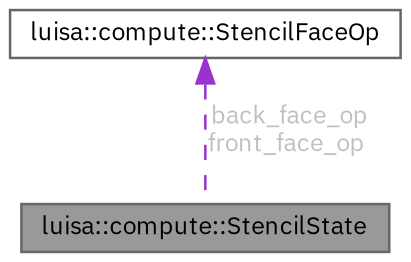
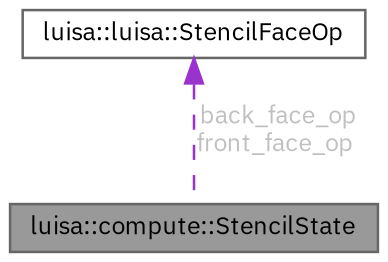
node "luisa::compute::StencilFaceOp": label "luisa::compute::StencilFaceOp" -> "luisa::luisa::StencilFaceOp"
